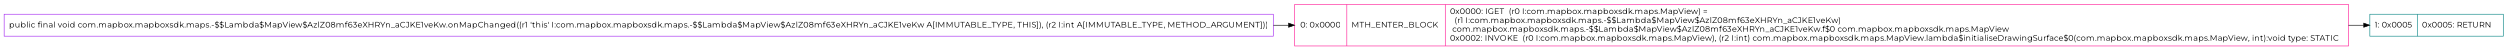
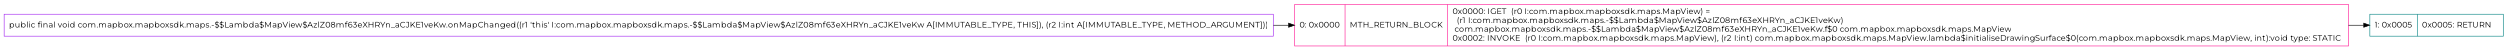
node "0: 0x0000": text "MTH_ENTER_BLOCK" -> "MTH_RETURN_BLOCK"
